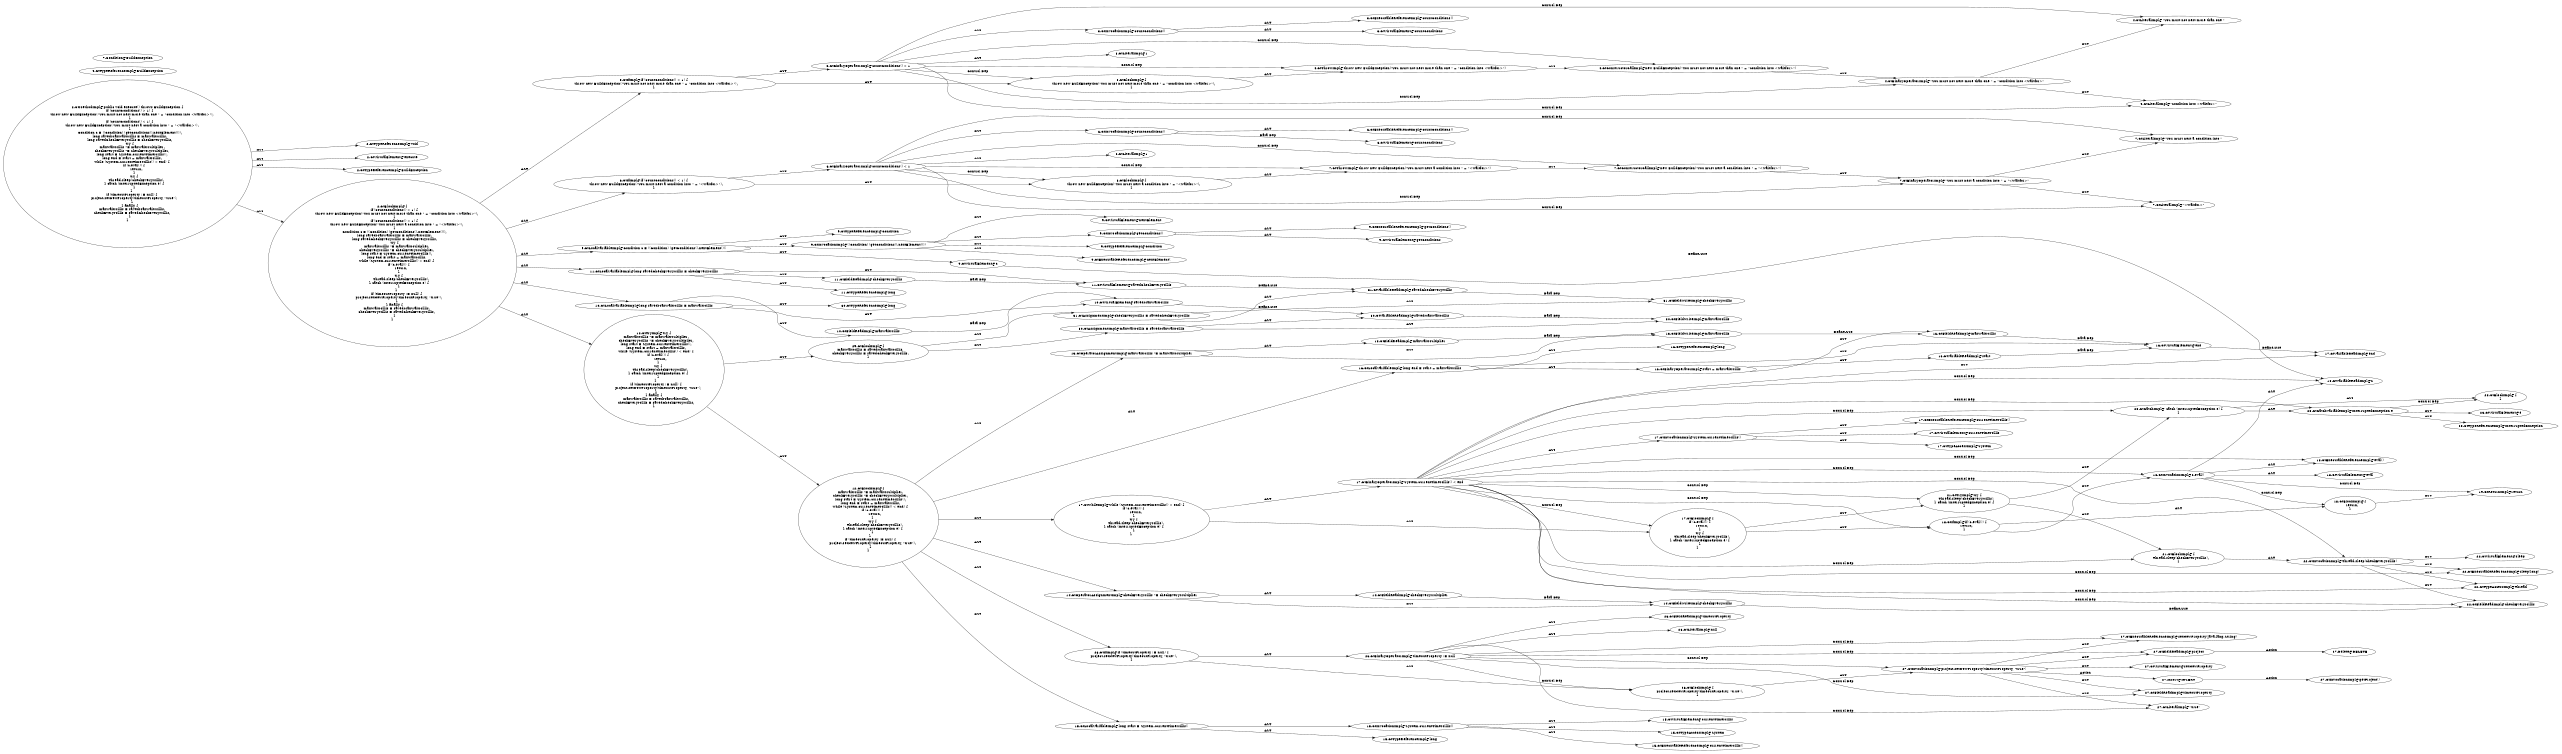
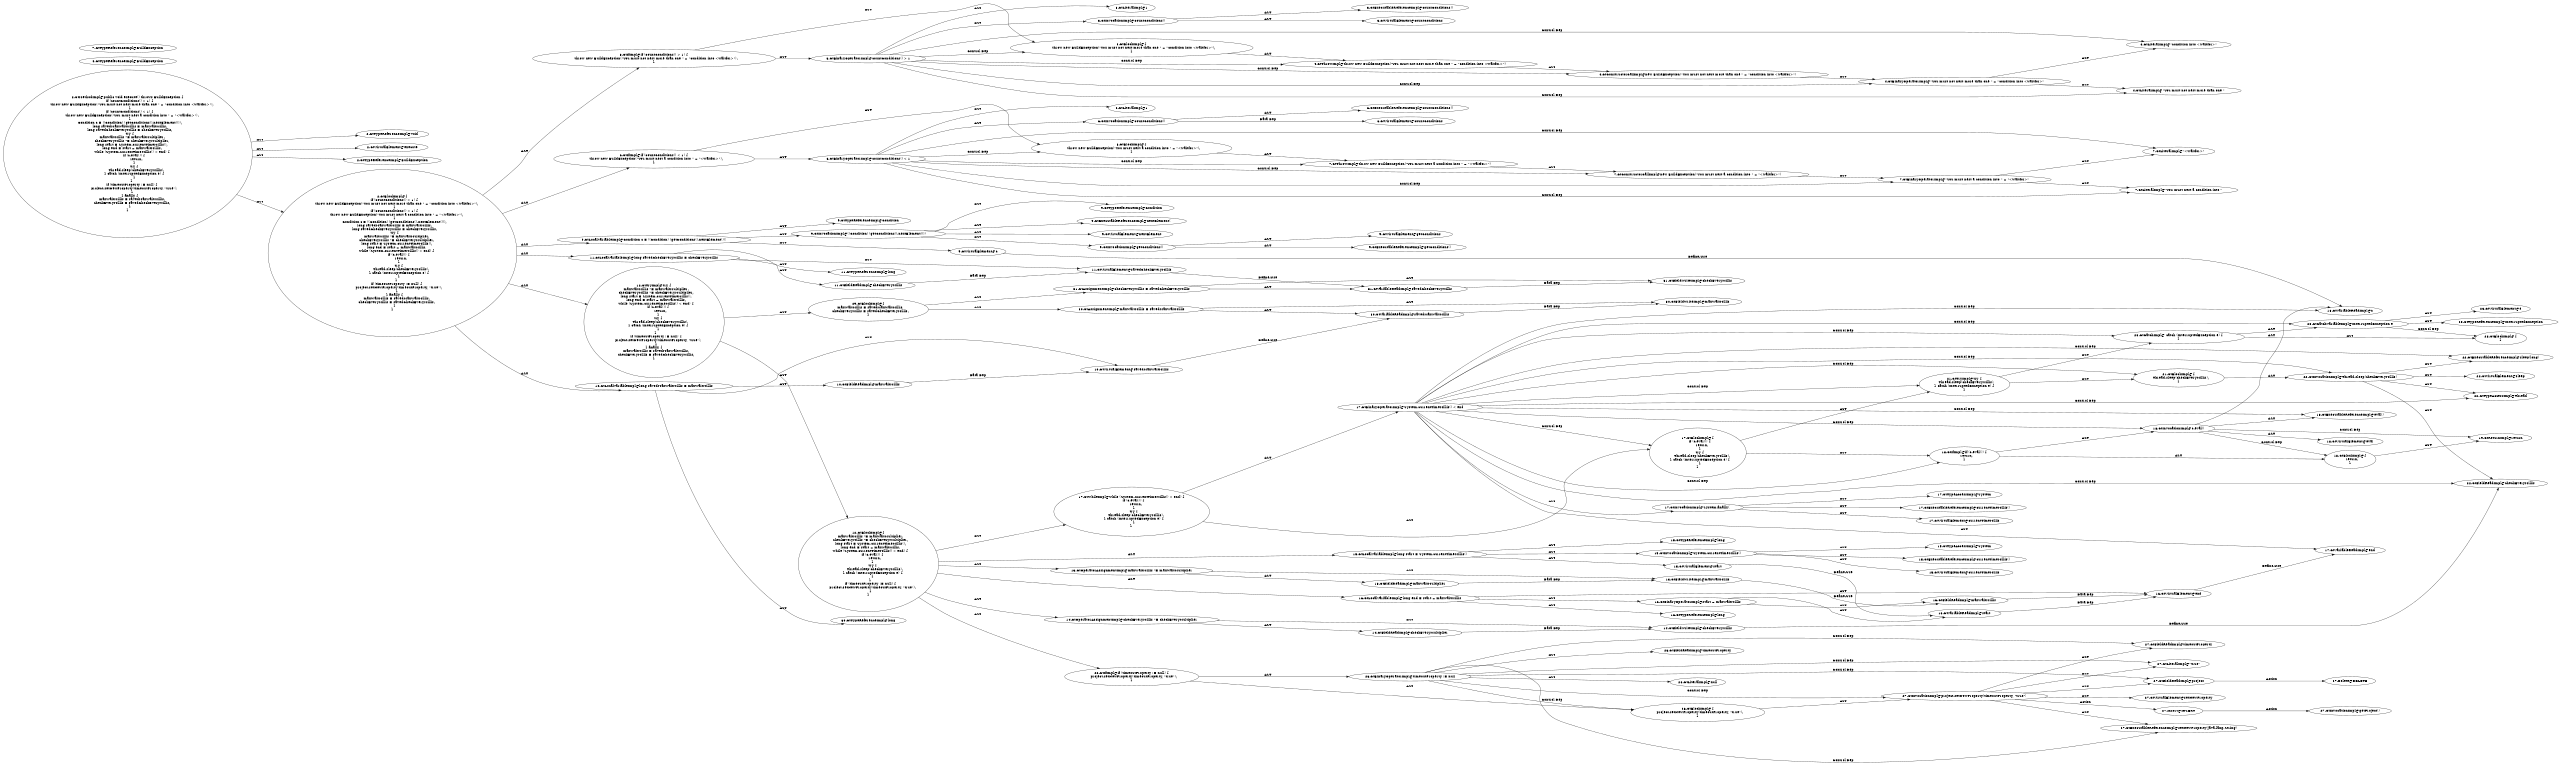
node "7:Condition@BuildException": label "7:Condition@BuildException" -> "7:CtTypeReferenceImpl@BuildException"
node "17:CtInvocationImpl@System.currentTimeMillis()": label "17:CtInvocationImpl@System.currentTimeMillis()" -> "17:CtInvocationImpl@System.finally()"
node "15:CtVirtualElement@start": added
